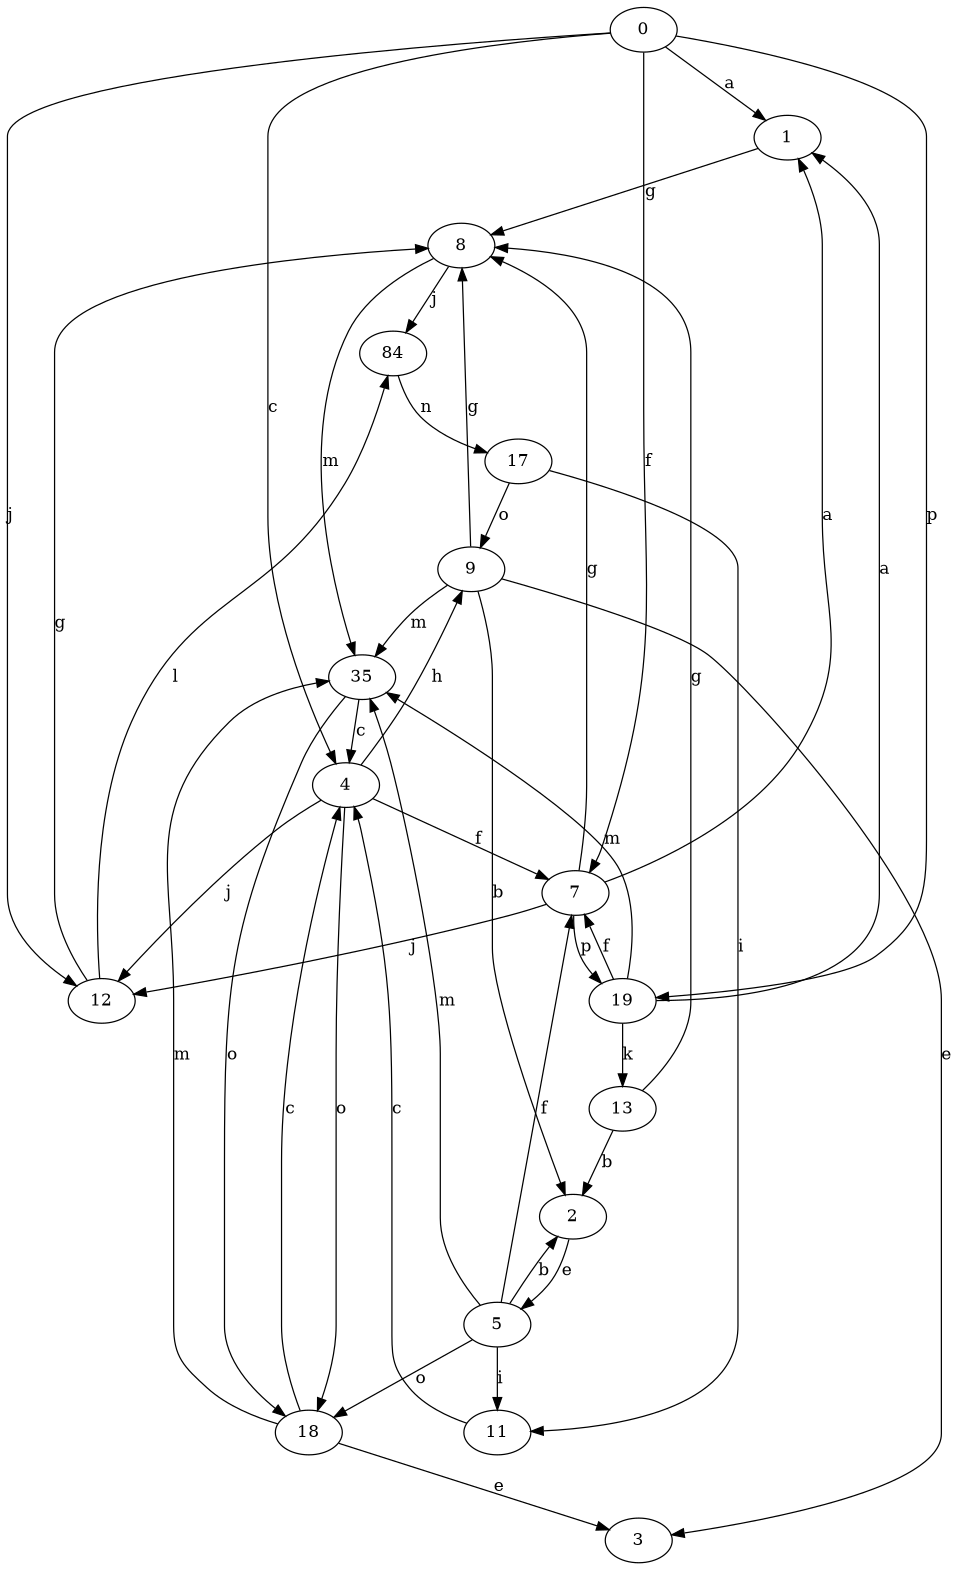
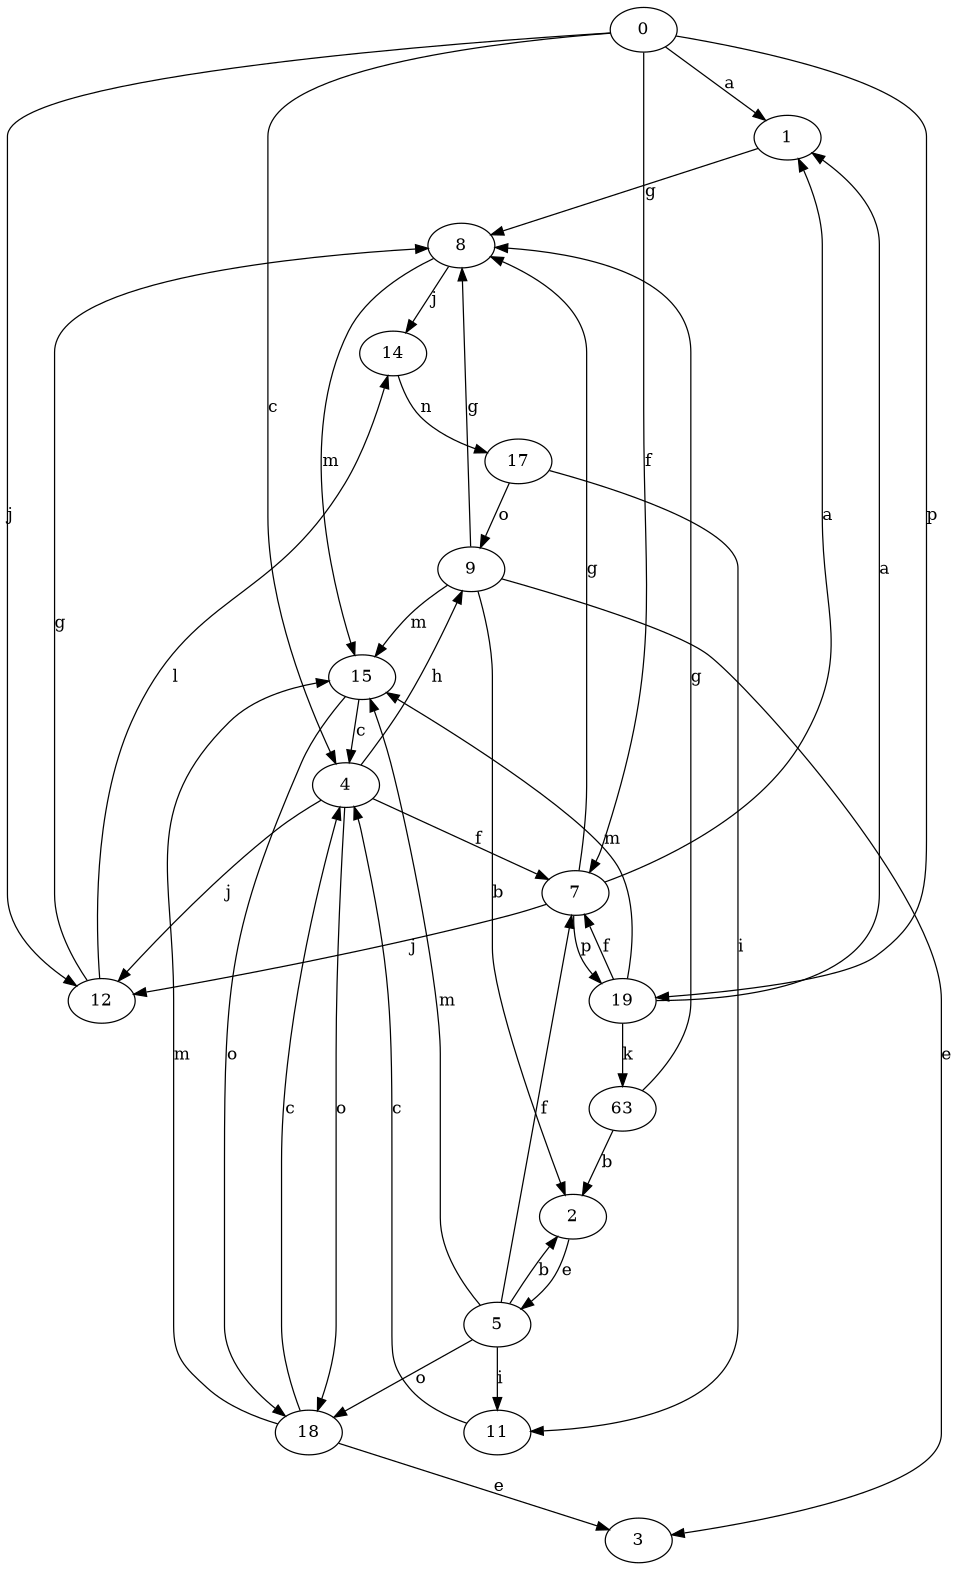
node "84": label "84" -> "14"
node "35": label "35" -> "15"
node "13": label "13" -> "63"
